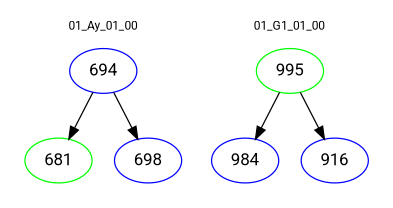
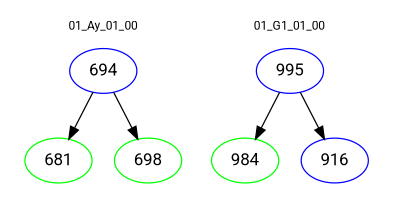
node "995": color green -> blue
node "698": color blue -> green
node "984": color blue -> green
